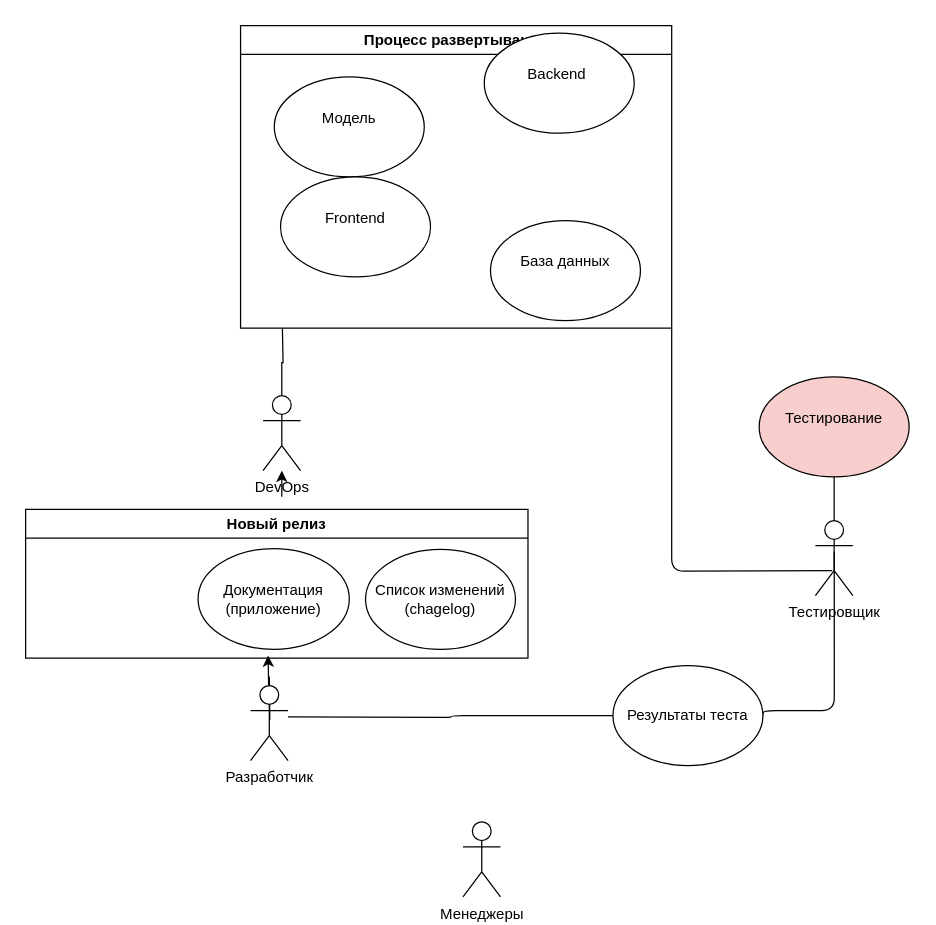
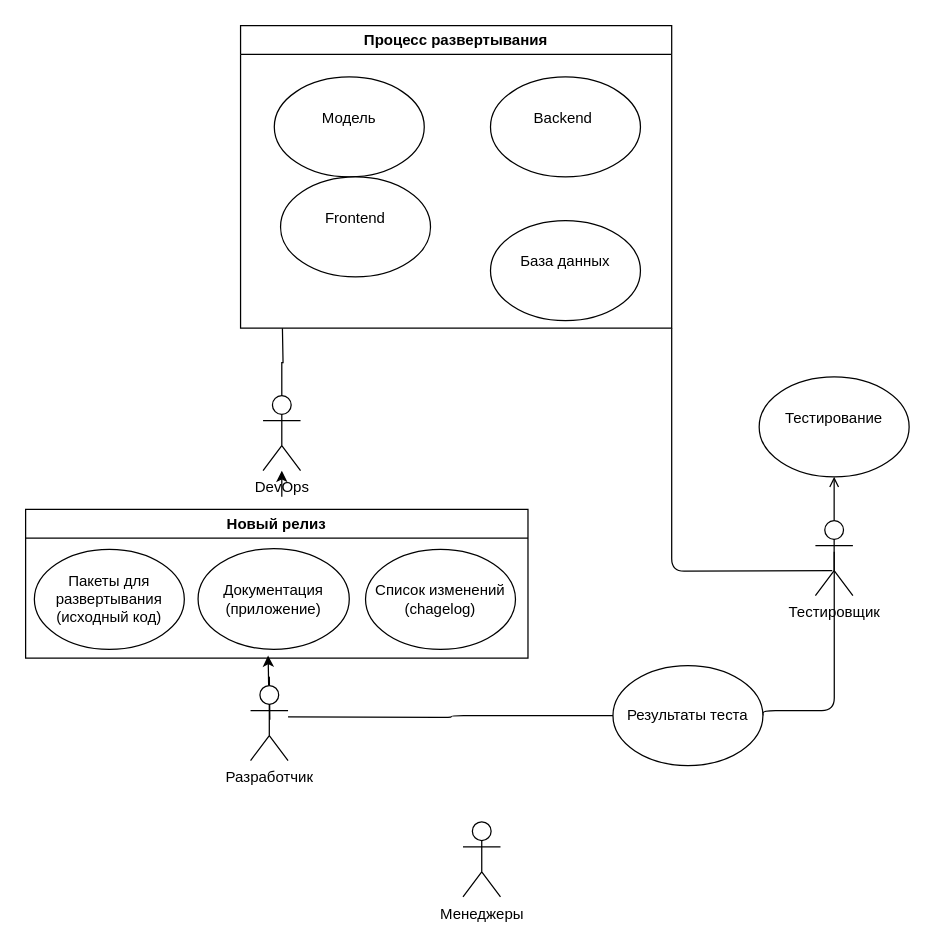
node "Backend": moved (559, 83) -> (566, 127)
node "Тестирование": fillcolor #f8cecc -> #ffffff
edge "Тестирование" -- "Тестировщик": arrowhead none -> open
node "Пакеты для развертывания (исходный код)": added
